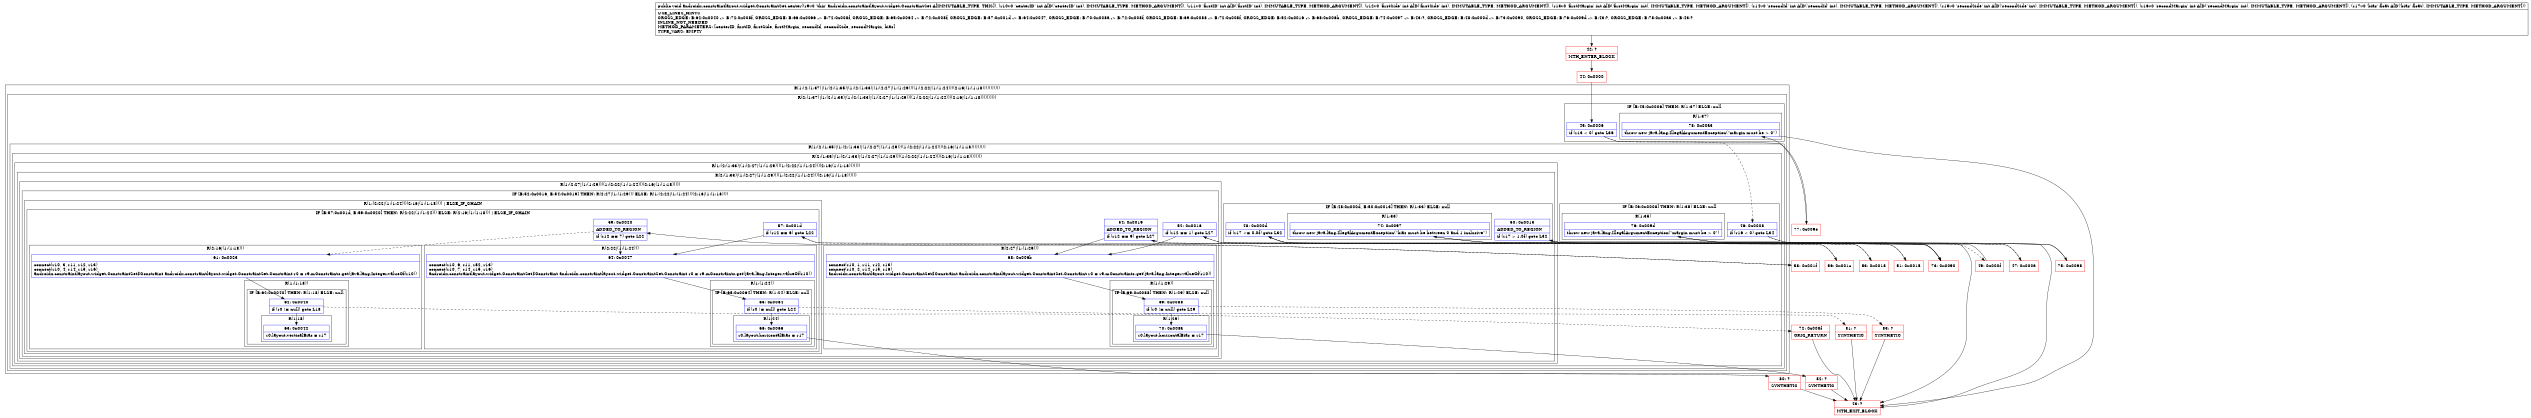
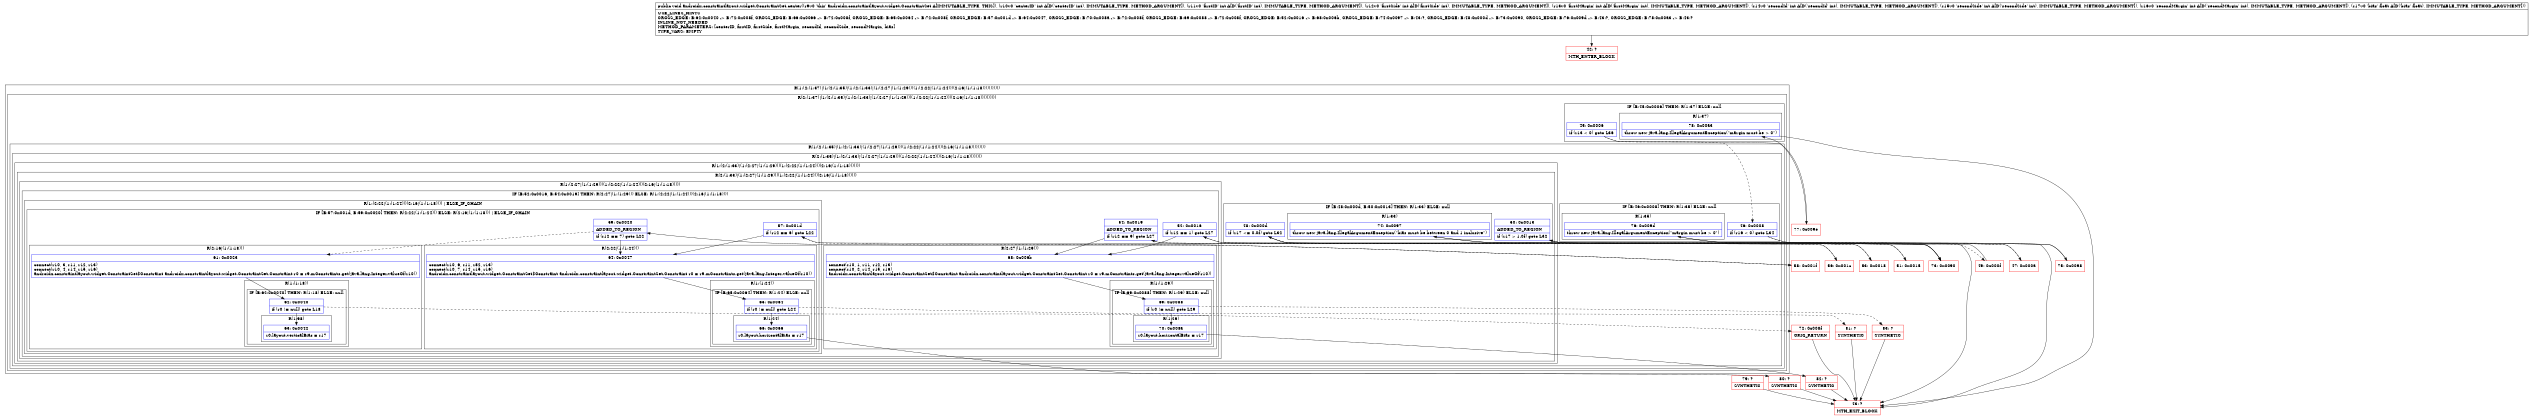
node "44: 0x0000": removed
cluster "R(1:18)": label "R(1:18)" -> "R(1:98)"
node "79: ?": added
